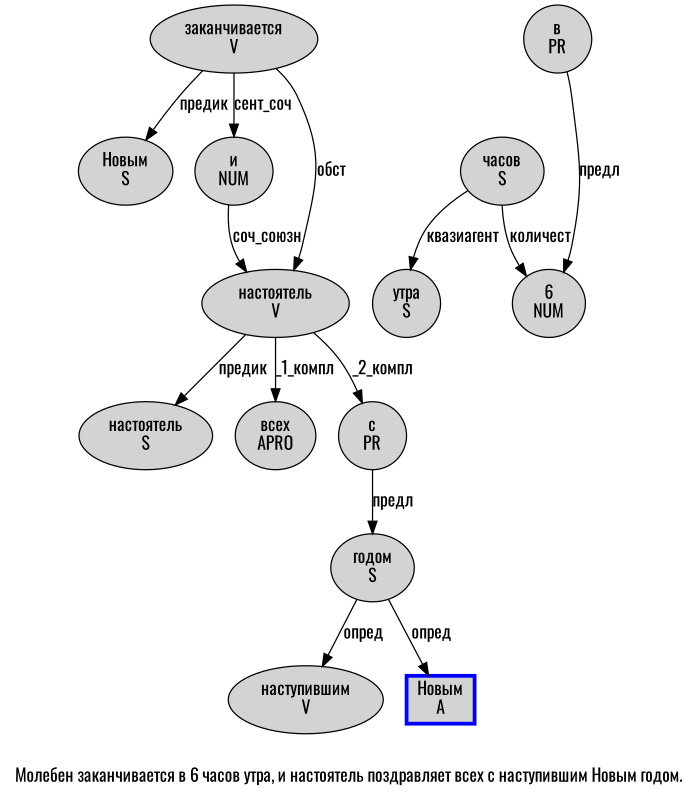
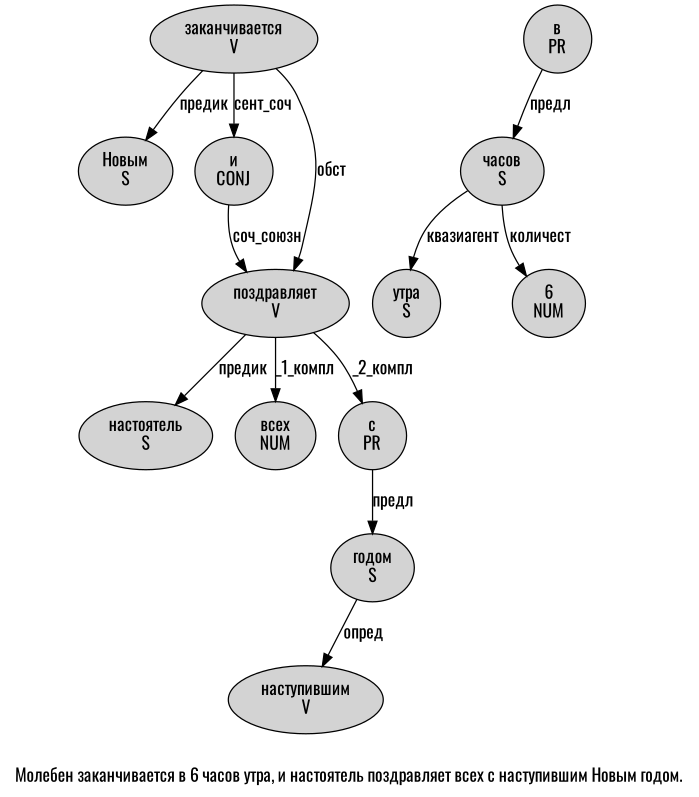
edge "в PR" -> "6 NUM": now "в PR" -> "часов S"
node "и NUM": label "и NUM" -> "и CONJ"
node "настоятель V": label "настоятель V" -> "поздравляет V"
node "всех APRO": label "всех APRO" -> "всех NUM"
node "Новым A": removed
